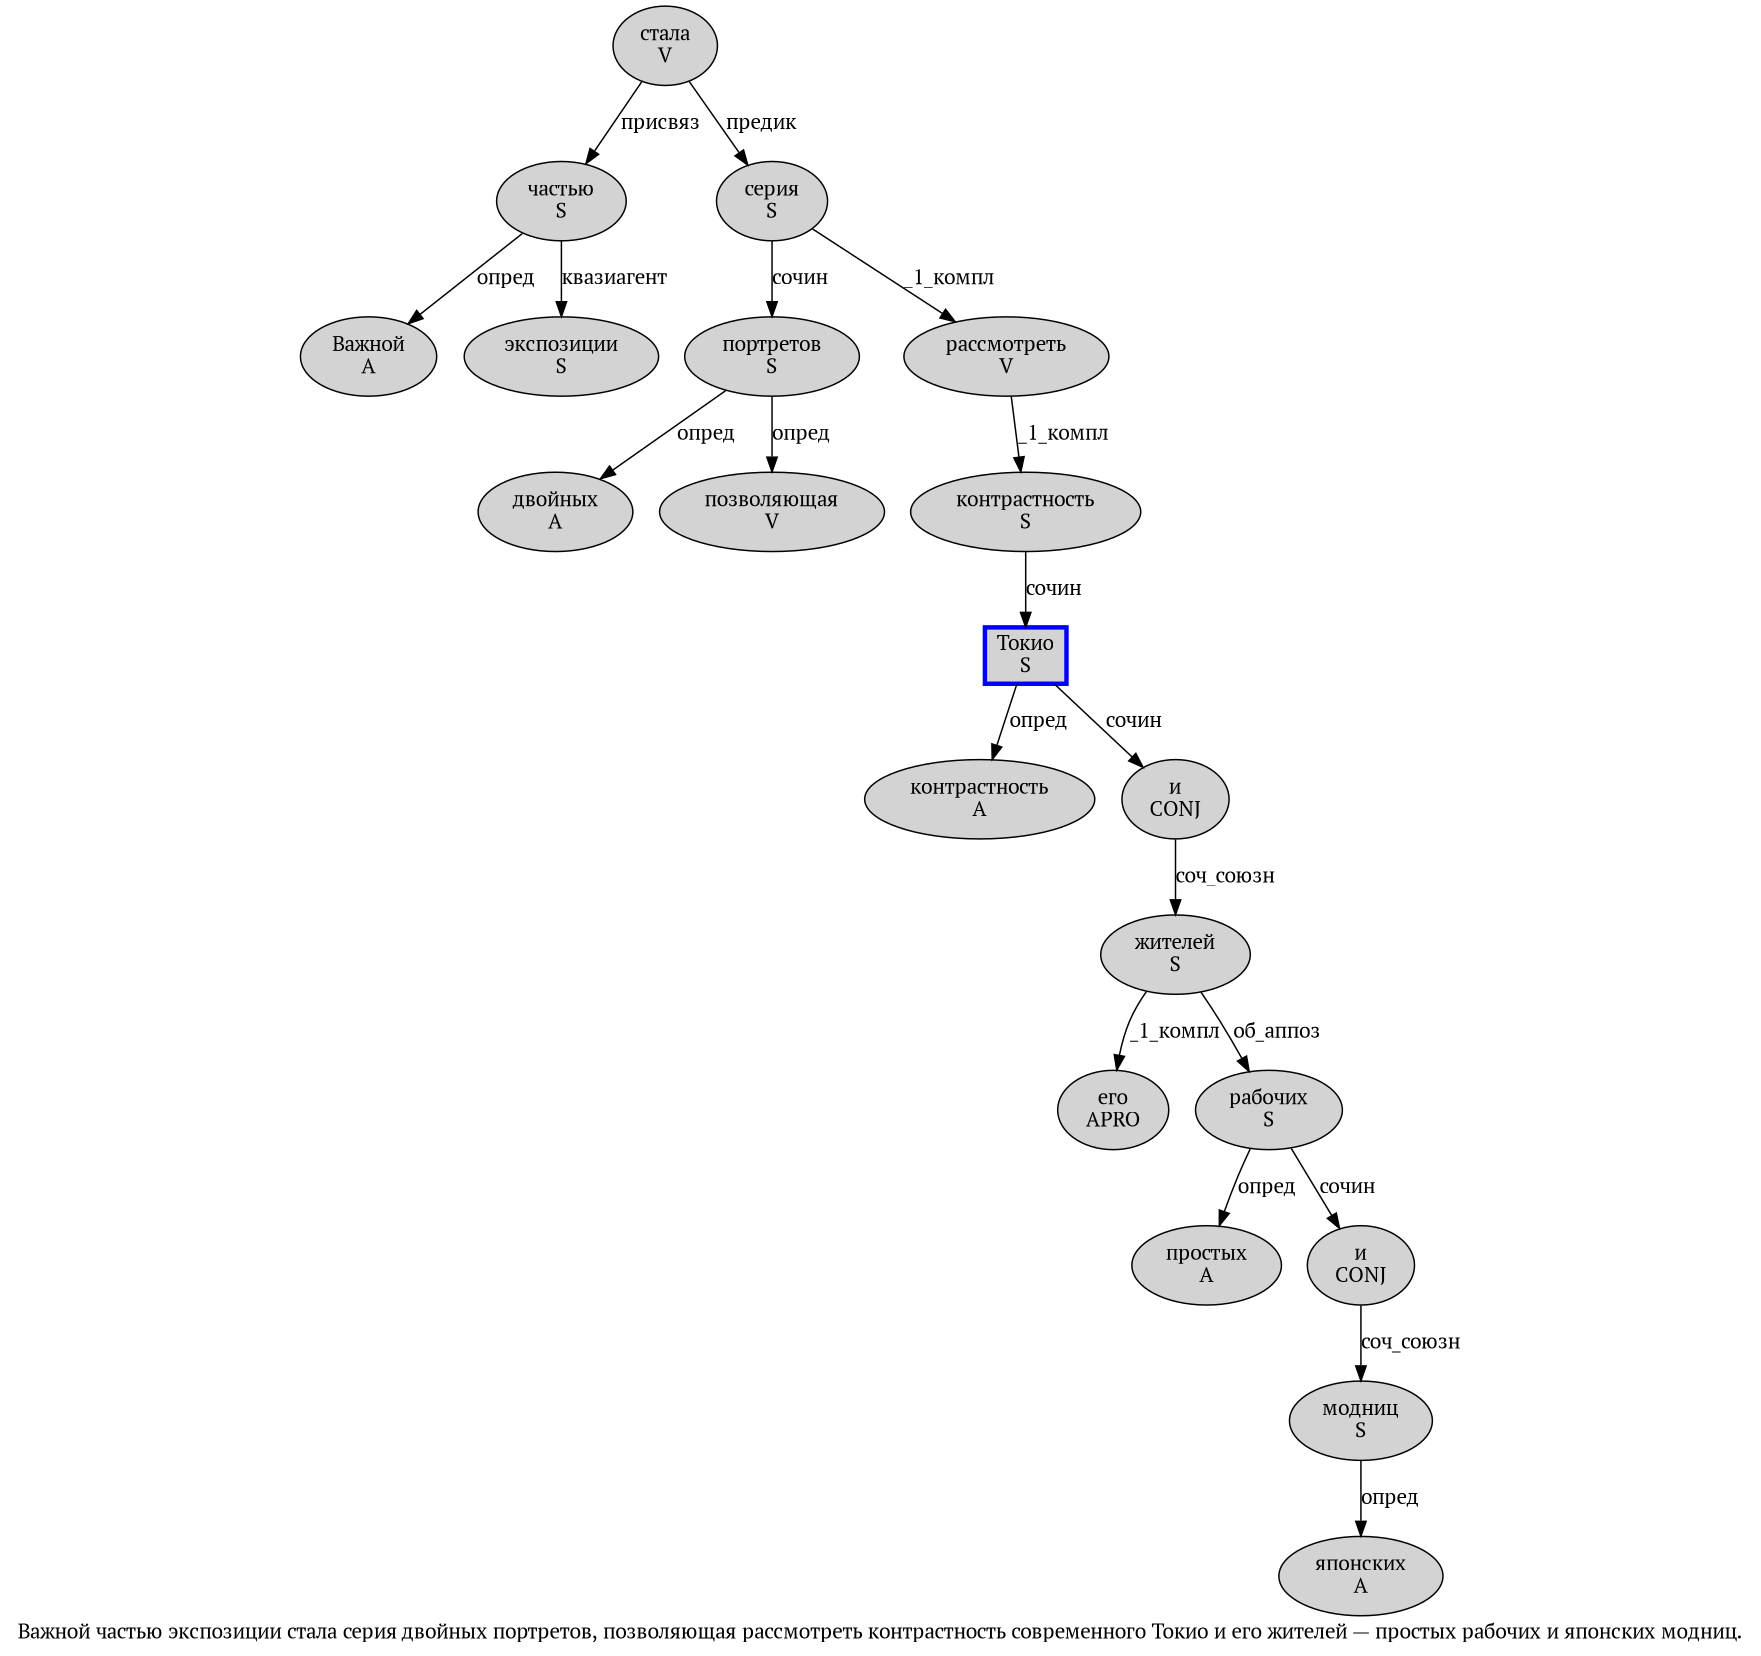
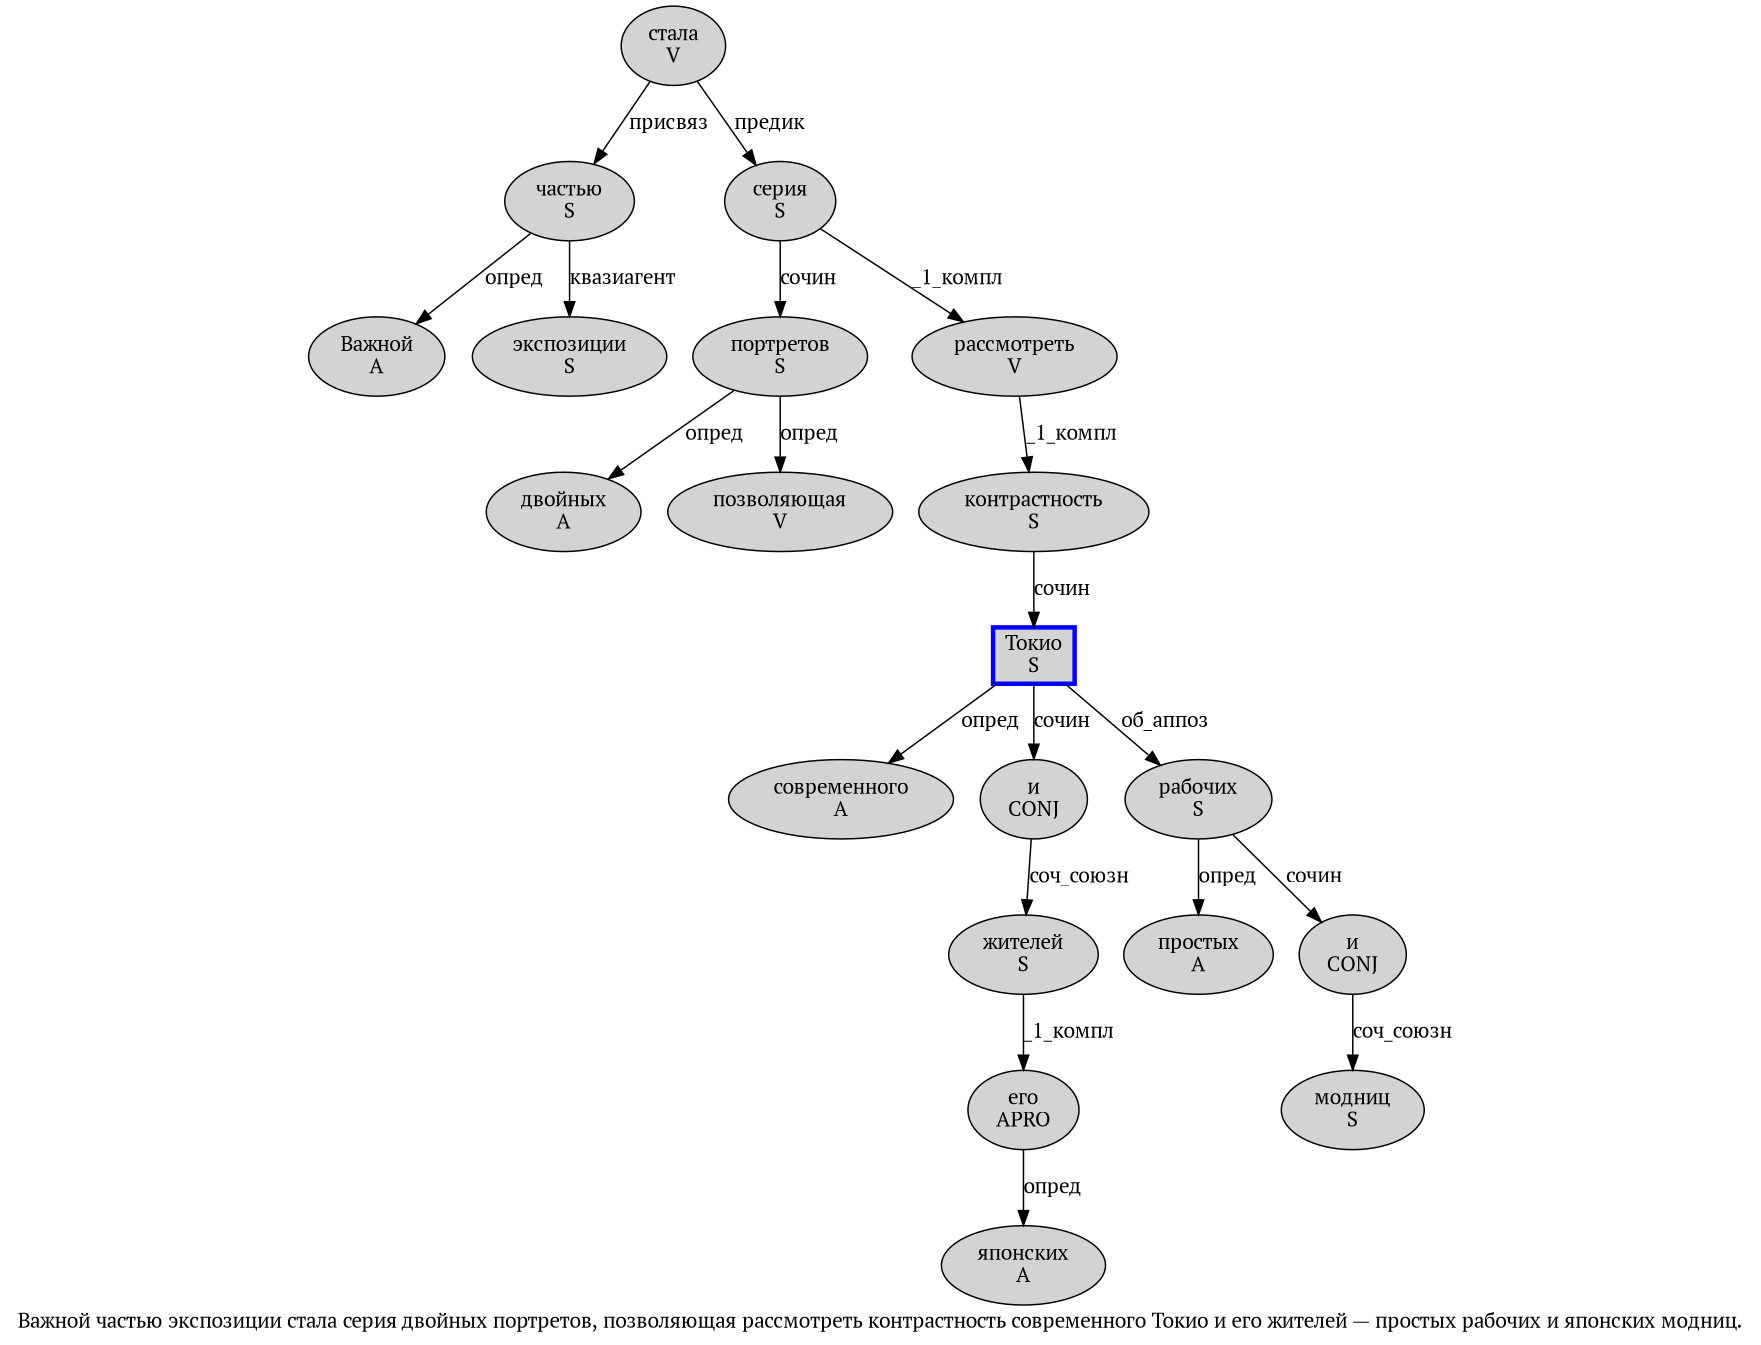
node "контрастность A": label "контрастность A" -> "современного A"
edge "жителей S" -> "рабочих S": now "Токио S" -> "рабочих S"
edge "модниц S" -> "японских A": now "его APRO" -> "японских A"
